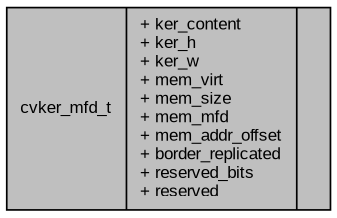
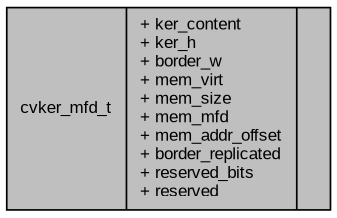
node "cvker_mfd_t": text "+ ker_w" -> "+ border_w"
